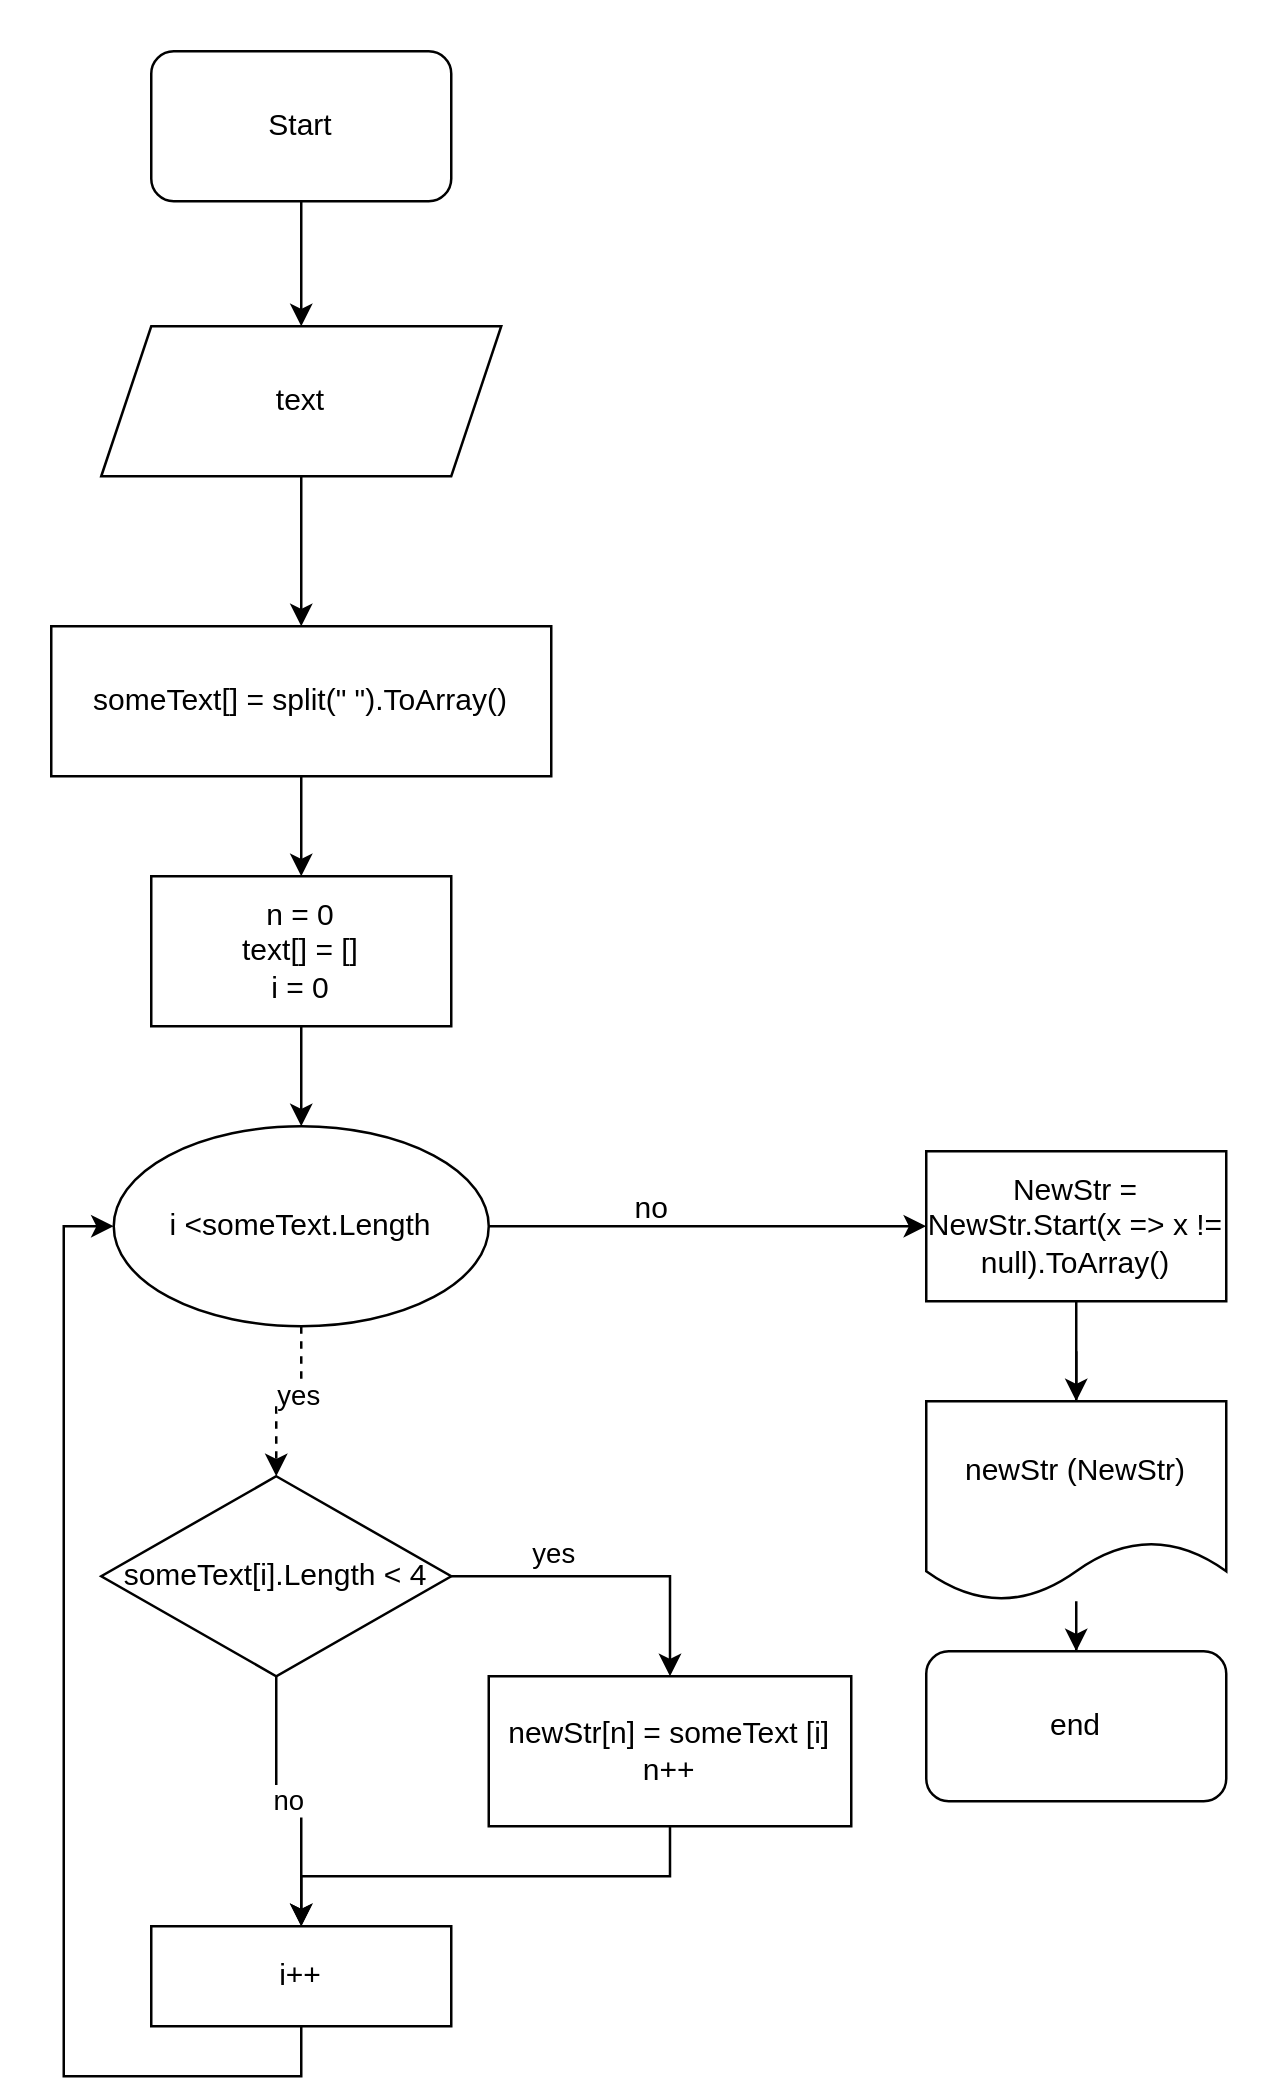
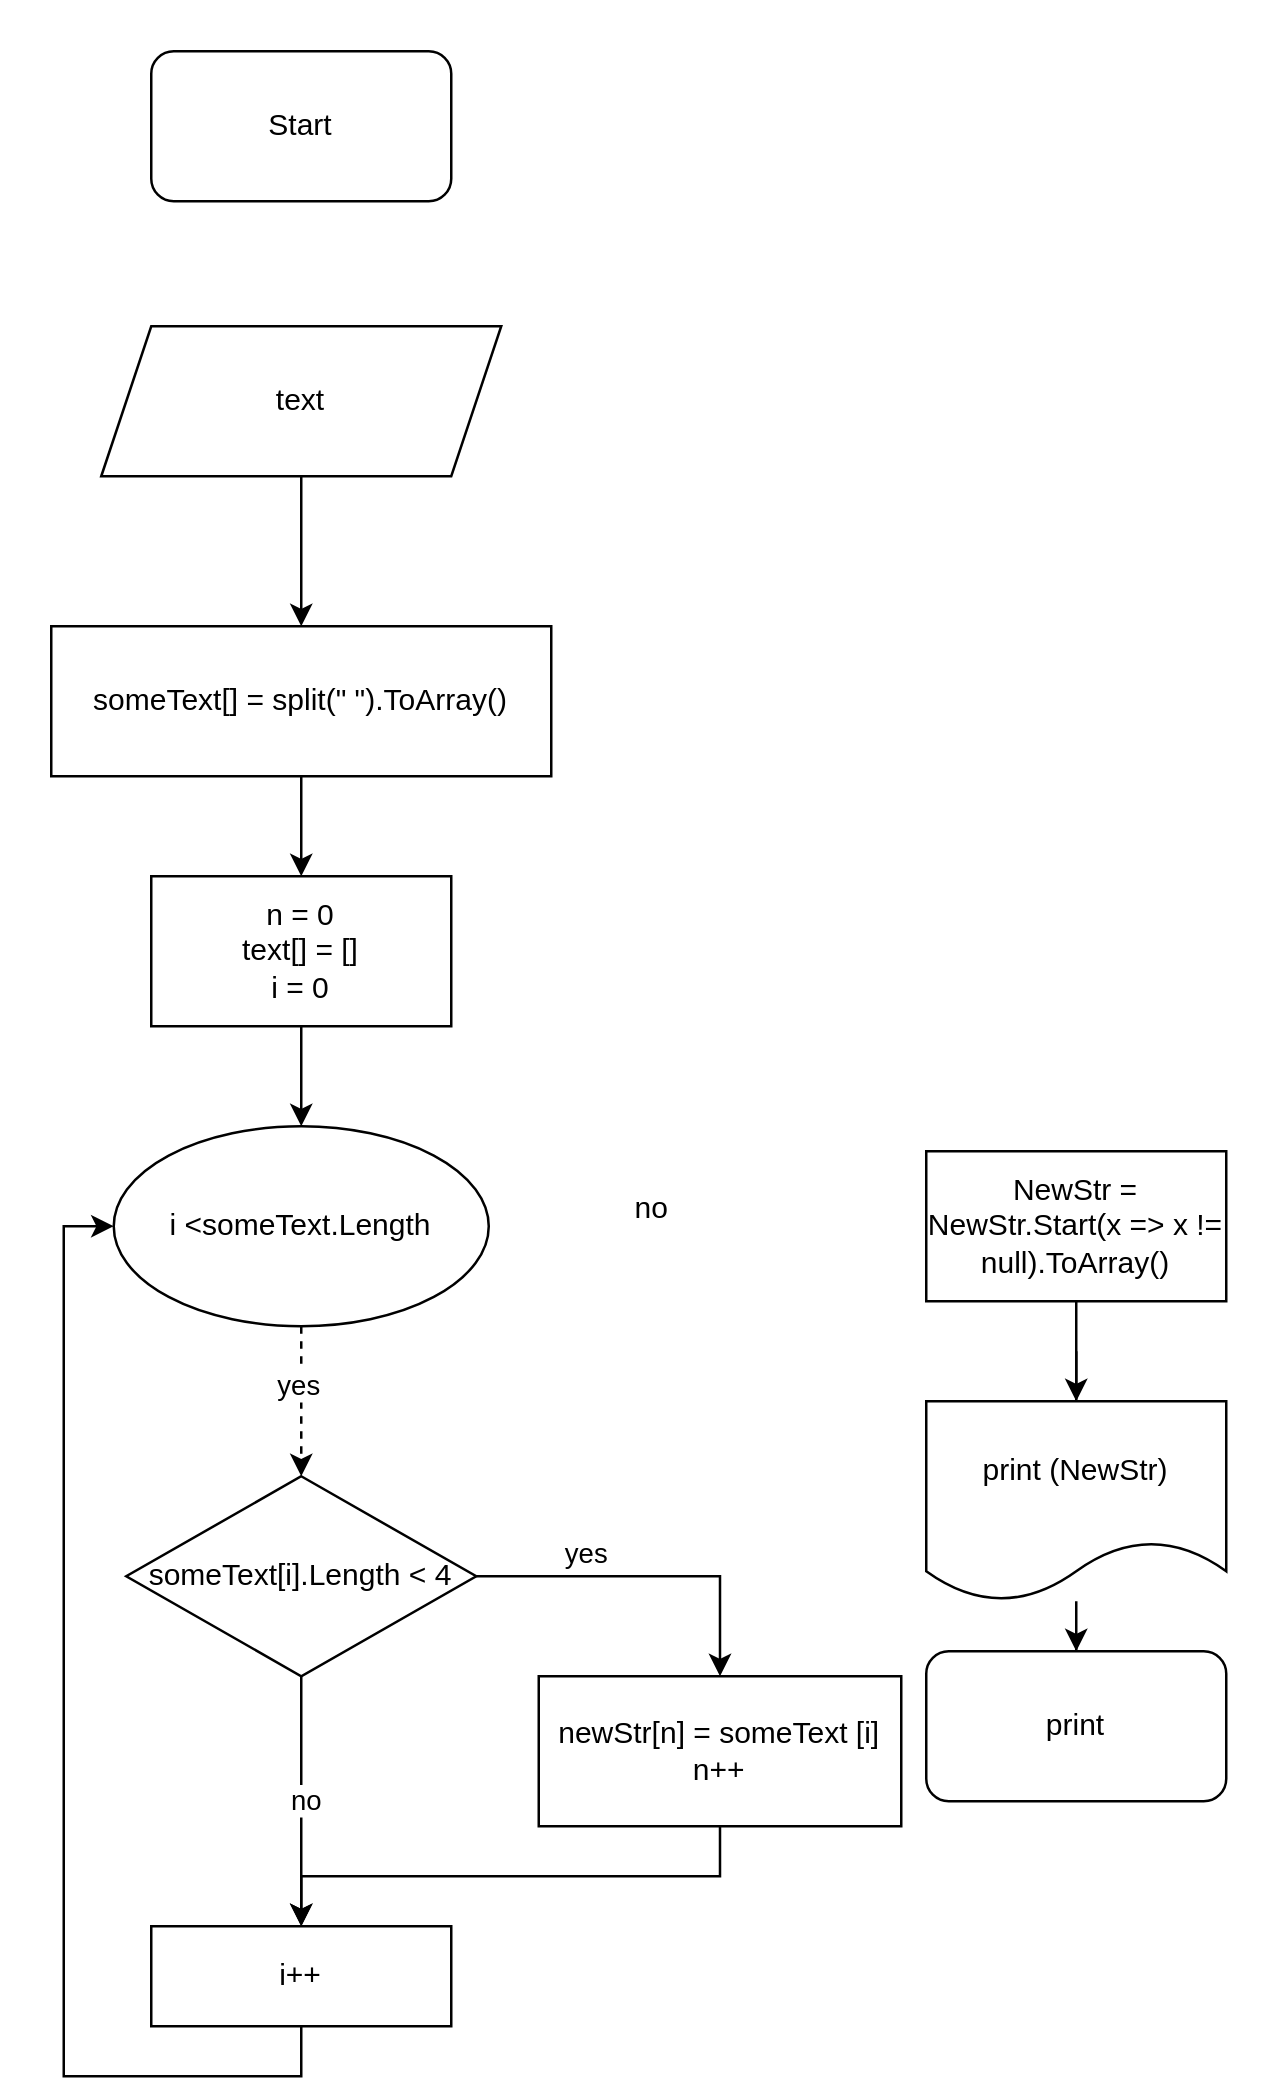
edge "Start" -> "text": removed
edge "i <someText.Length" -> "NewStr = NewStr.Start(x => x != null).ToArray()": removed
node "newStr (NewStr)": label "newStr (NewStr)" -> "print (NewStr)"
node "someText[i].Length < 4": moved (276, 1576) -> (301, 1576)
node "end": label "end" -> "print"
node "newStr[n] = someText [i] n++": moved (670, 1751) -> (720, 1751)
